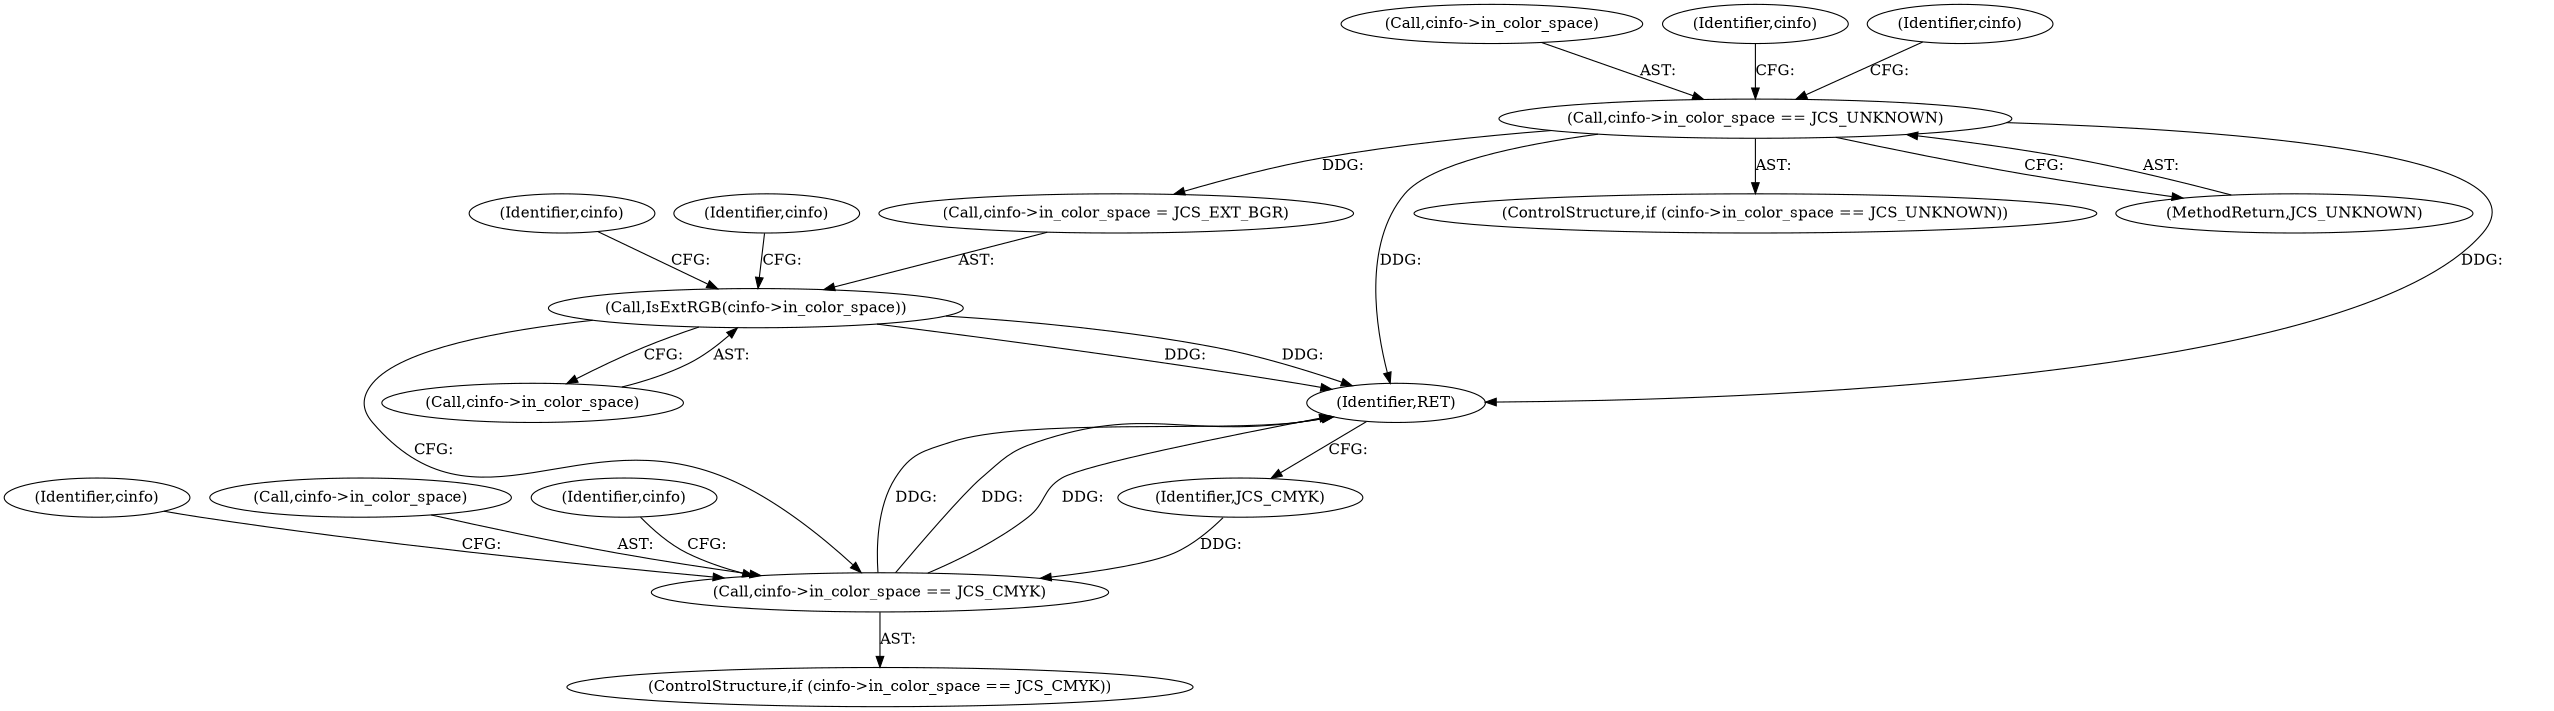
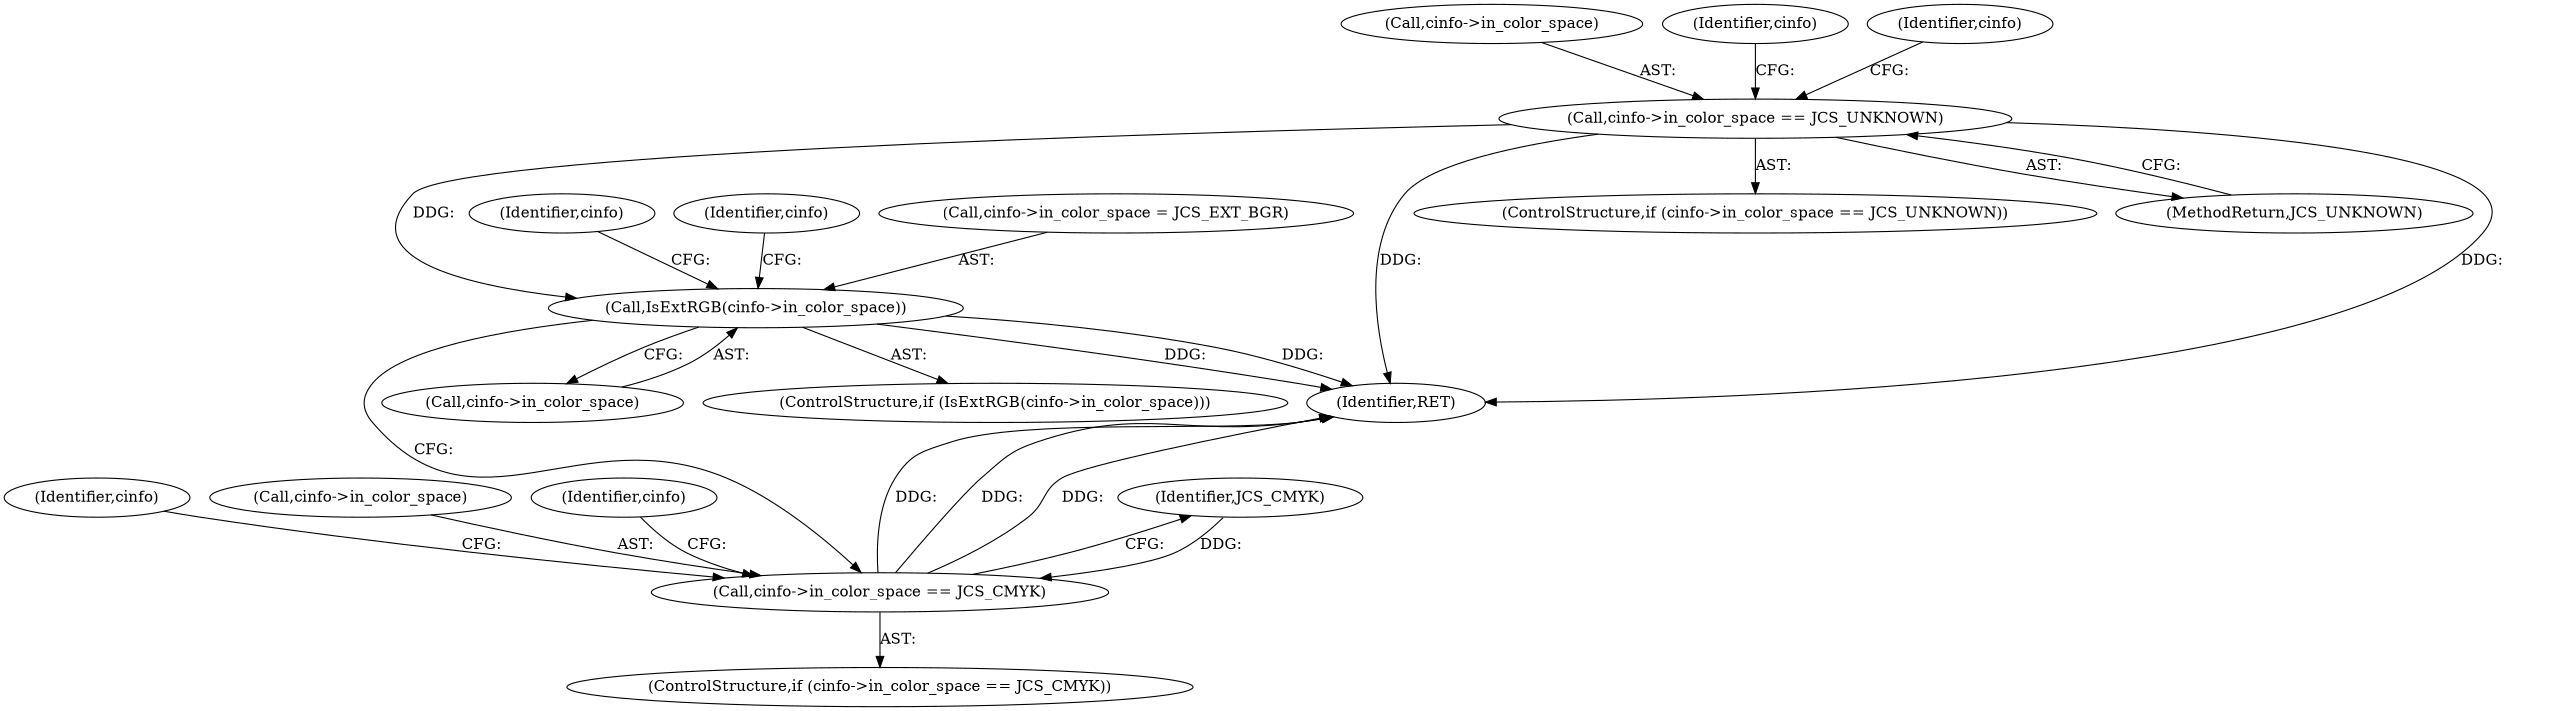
edge "(Call,cinfo->in_color_space == JCS_UNKNOWN)" -> "(Call,cinfo->in_color_space = JCS_EXT_BGR)": now "(Call,cinfo->in_color_space == JCS_UNKNOWN)" -> "(Call,IsExtRGB(cinfo->in_color_space))"
edge "(Call,cinfo->in_color_space == JCS_UNKNOWN)" -> "(MethodReturn,JCS_UNKNOWN)": label "CFG: " -> "AST: "
edge "(MethodReturn,JCS_UNKNOWN)" -> "(Call,cinfo->in_color_space == JCS_UNKNOWN)": label "AST: " -> "CFG: "
node "(ControlStructure,if (IsExtRGB(cinfo->in_color_space)))": added
edge "(Identifier,RET)" -> "(Identifier,JCS_CMYK)": now "(Call,cinfo->in_color_space == JCS_CMYK)" -> "(Identifier,JCS_CMYK)"
